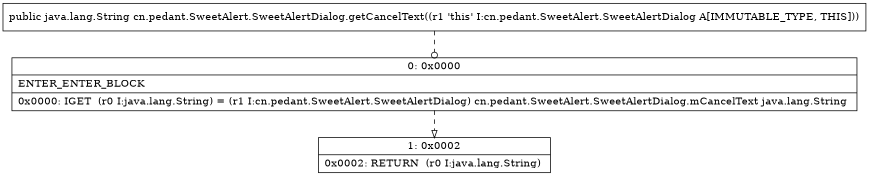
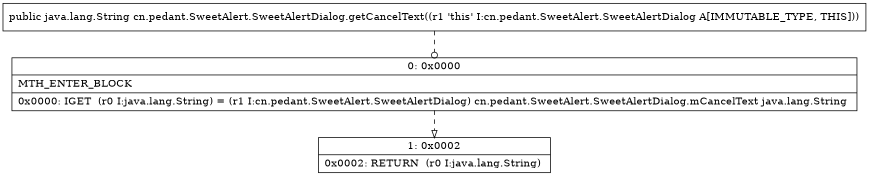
node "0: 0x0000": text "ENTER_ENTER_BLOCK" -> "MTH_ENTER_BLOCK"
